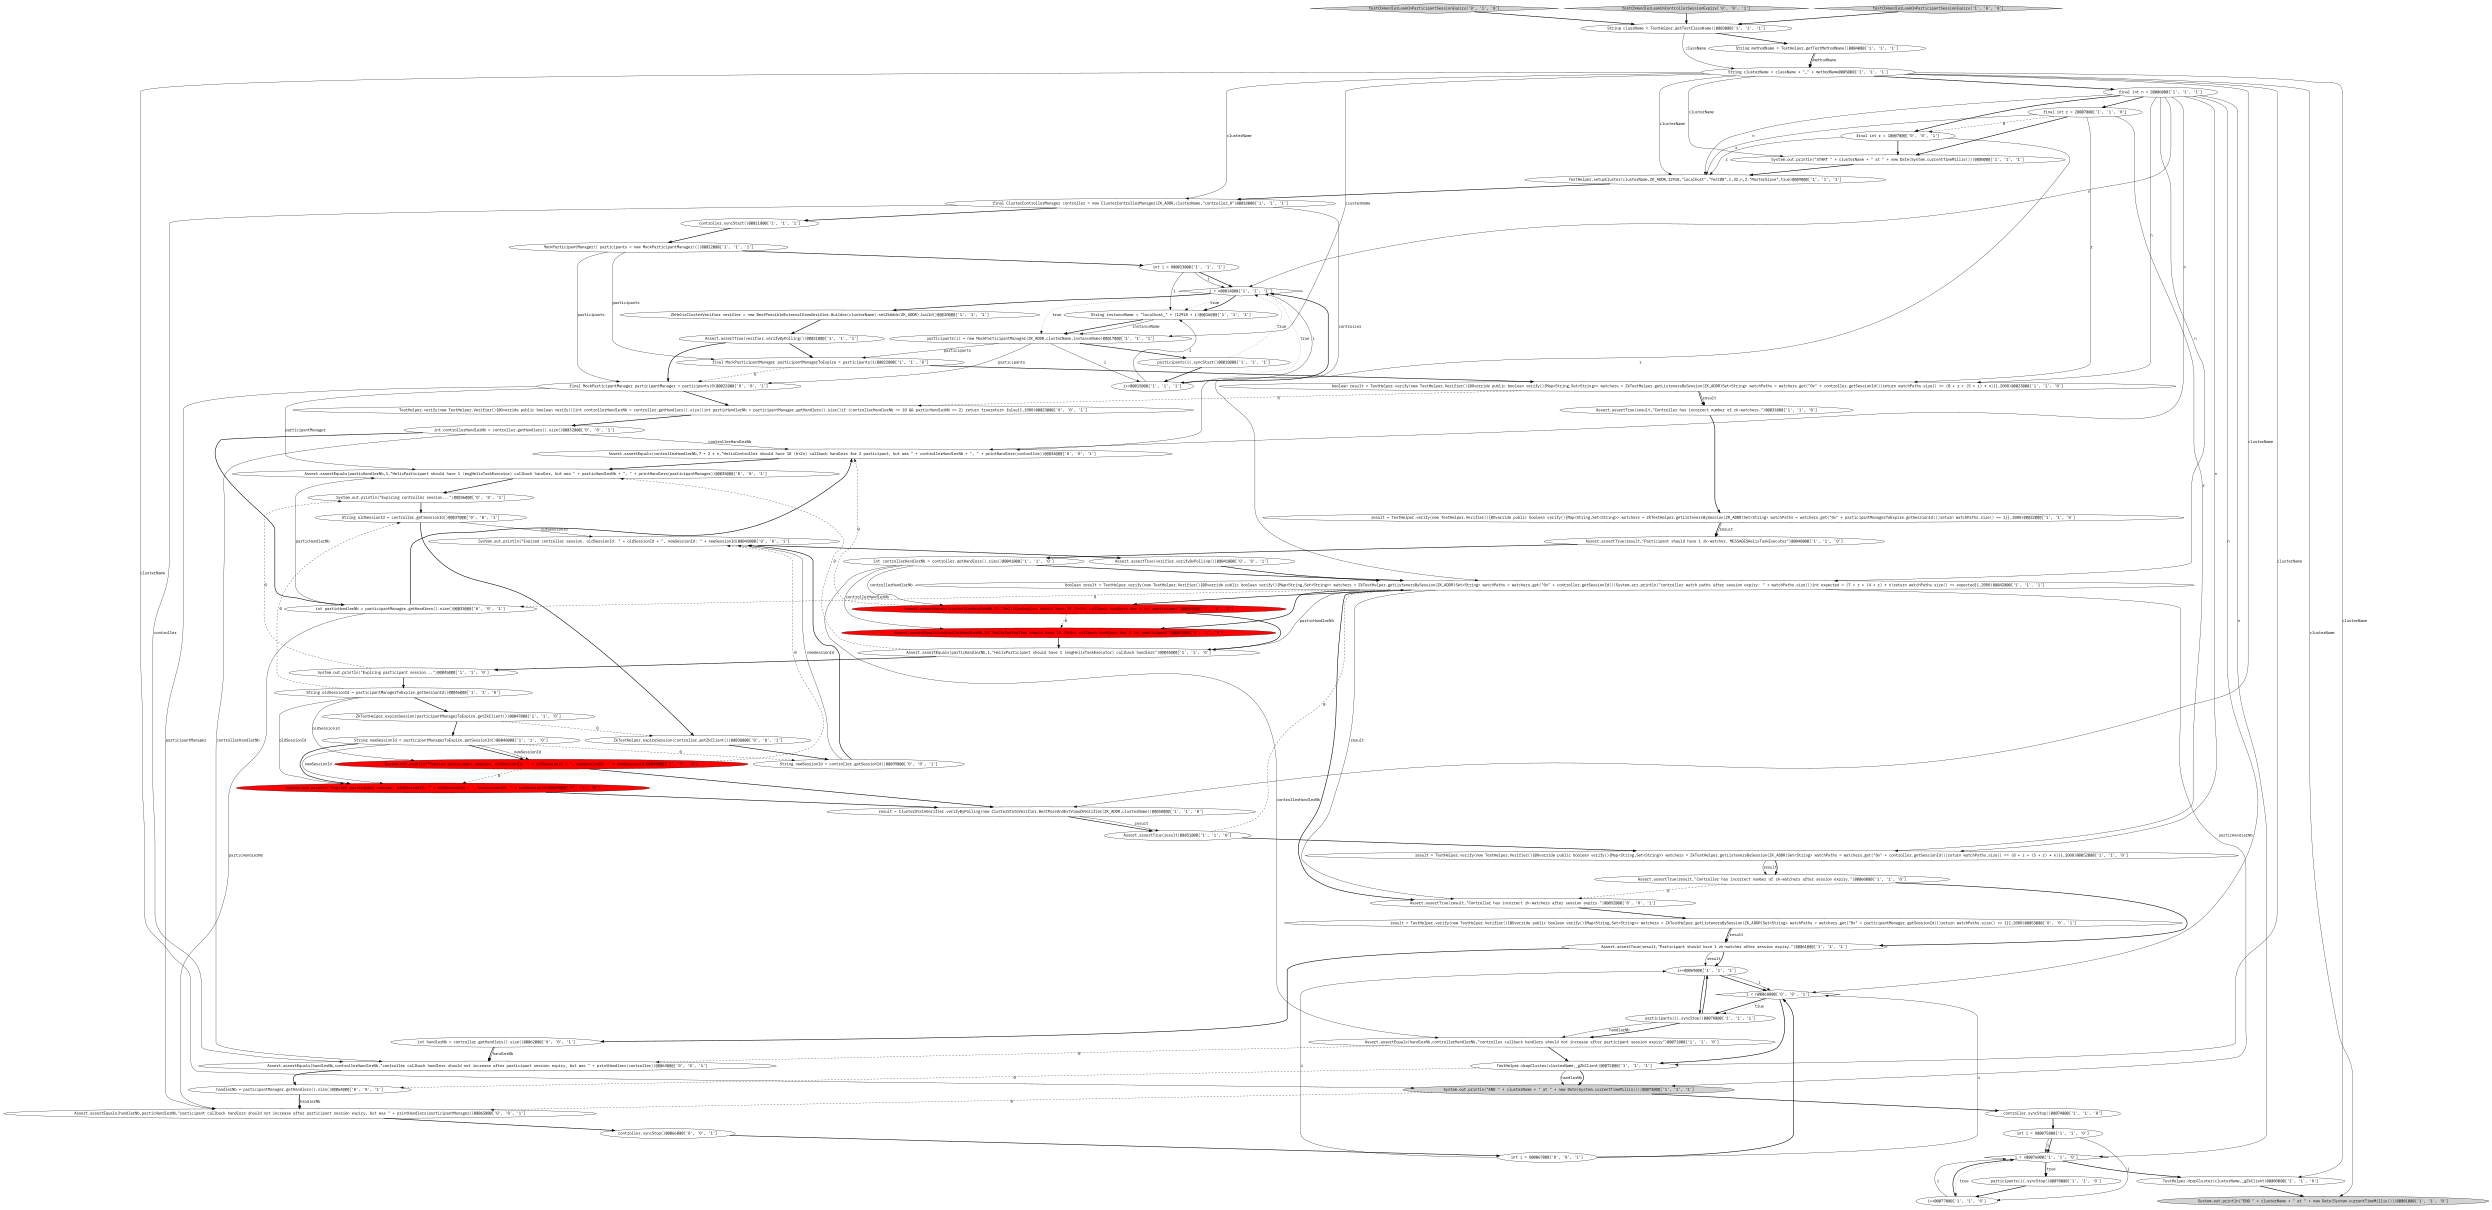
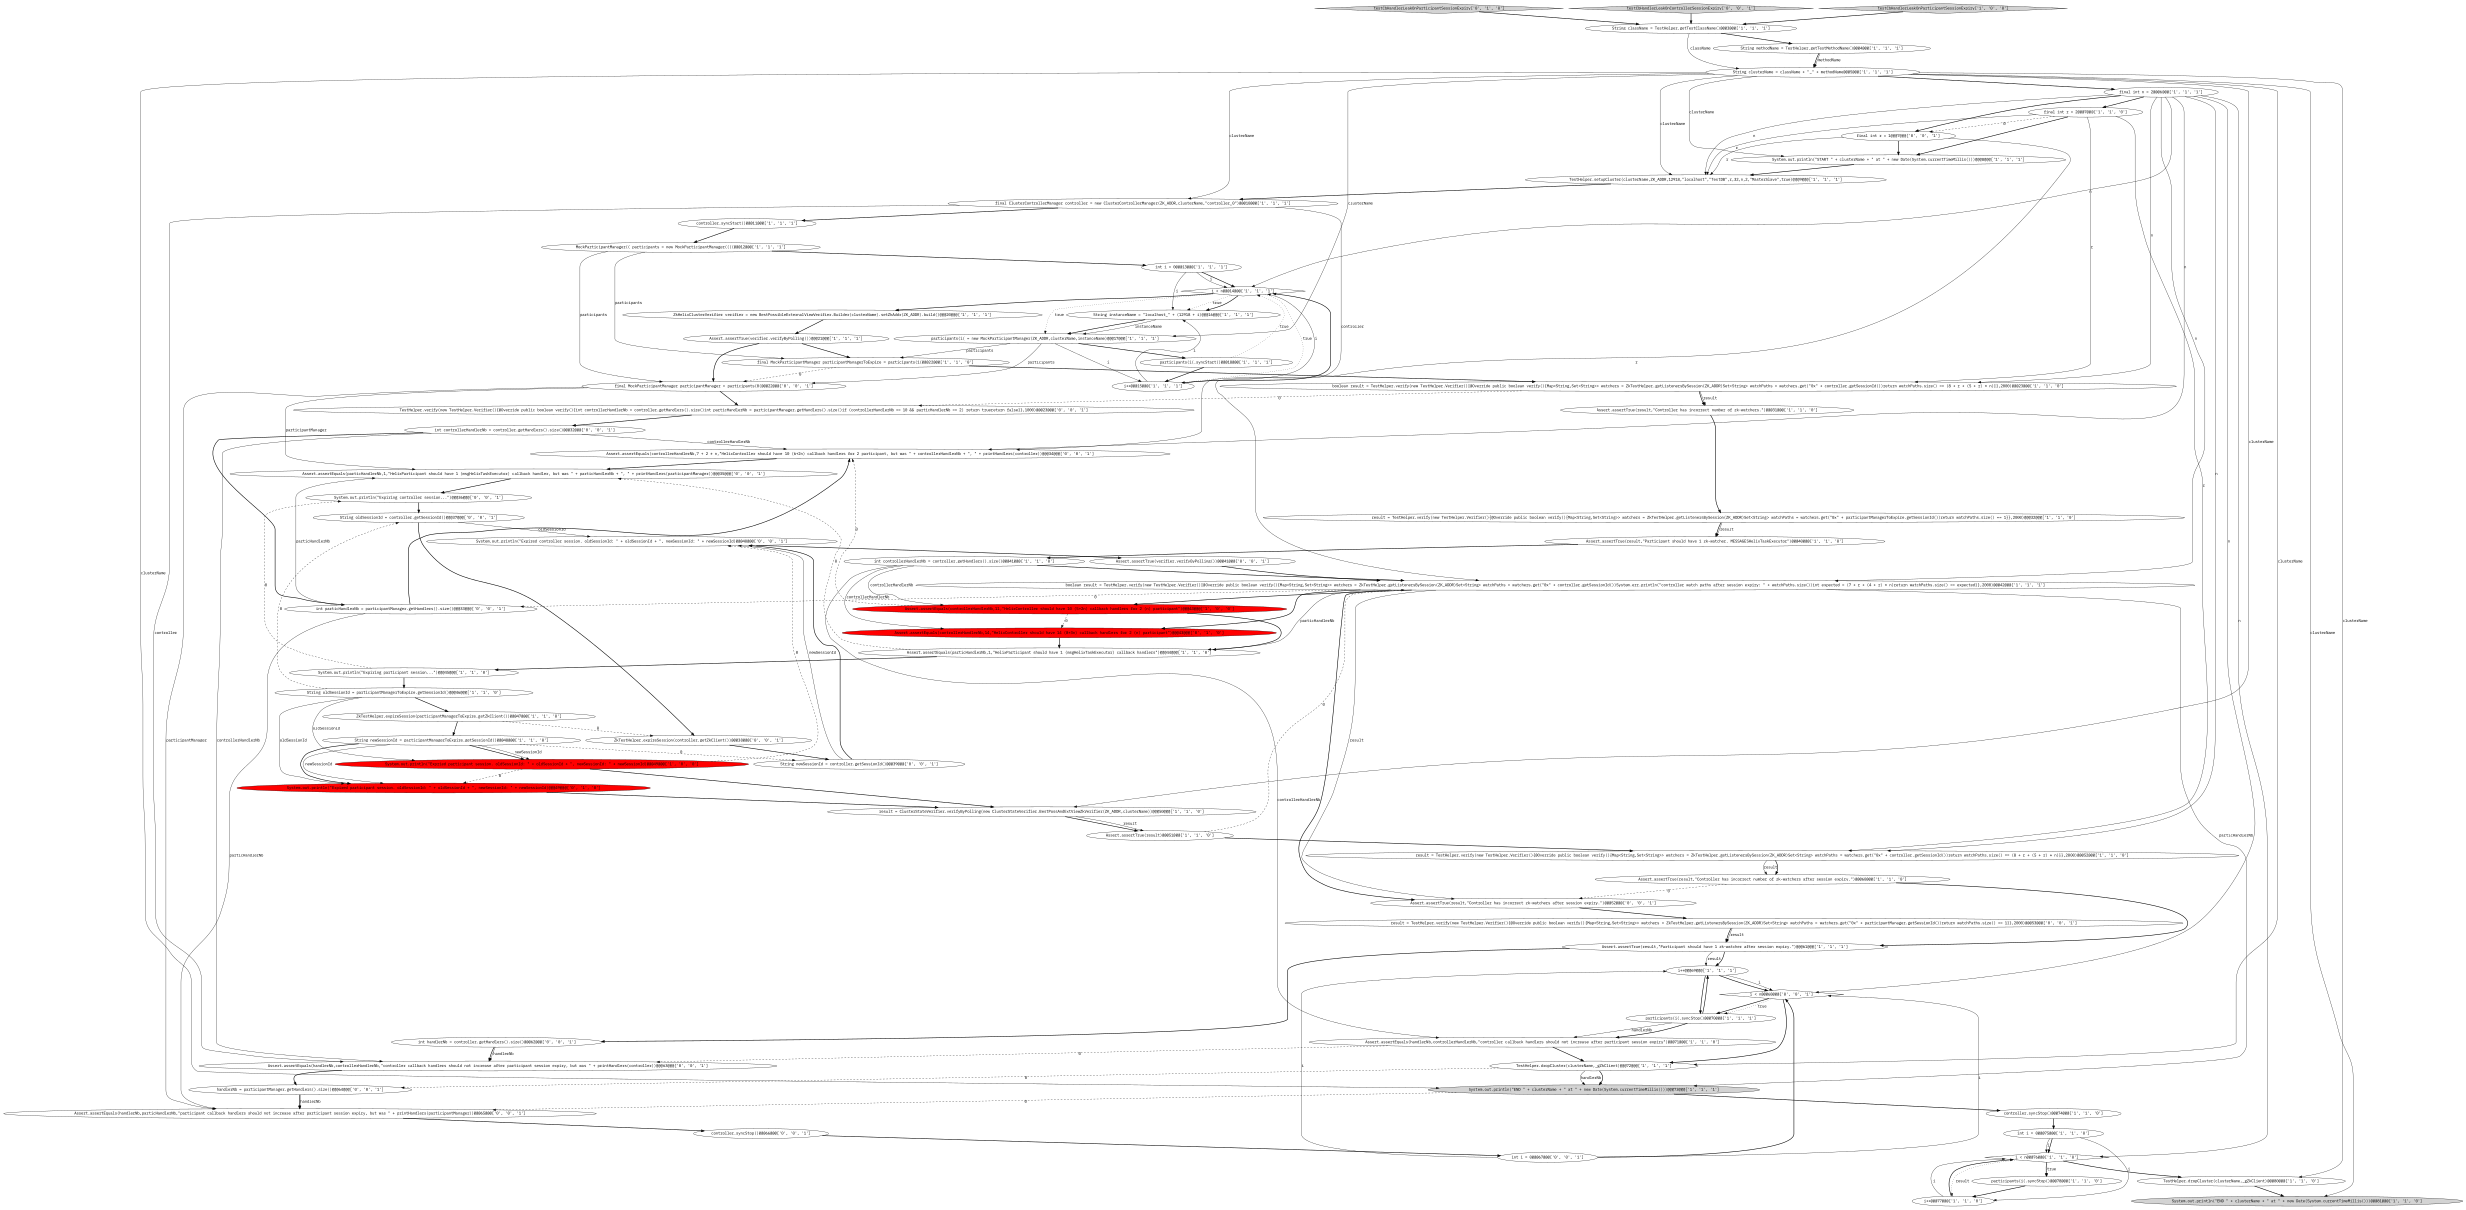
edge "i < n@@@76@@@['1', '1', '0']" -> "i++@@@77@@@['1', '1', '0']": label "true" -> "result"
